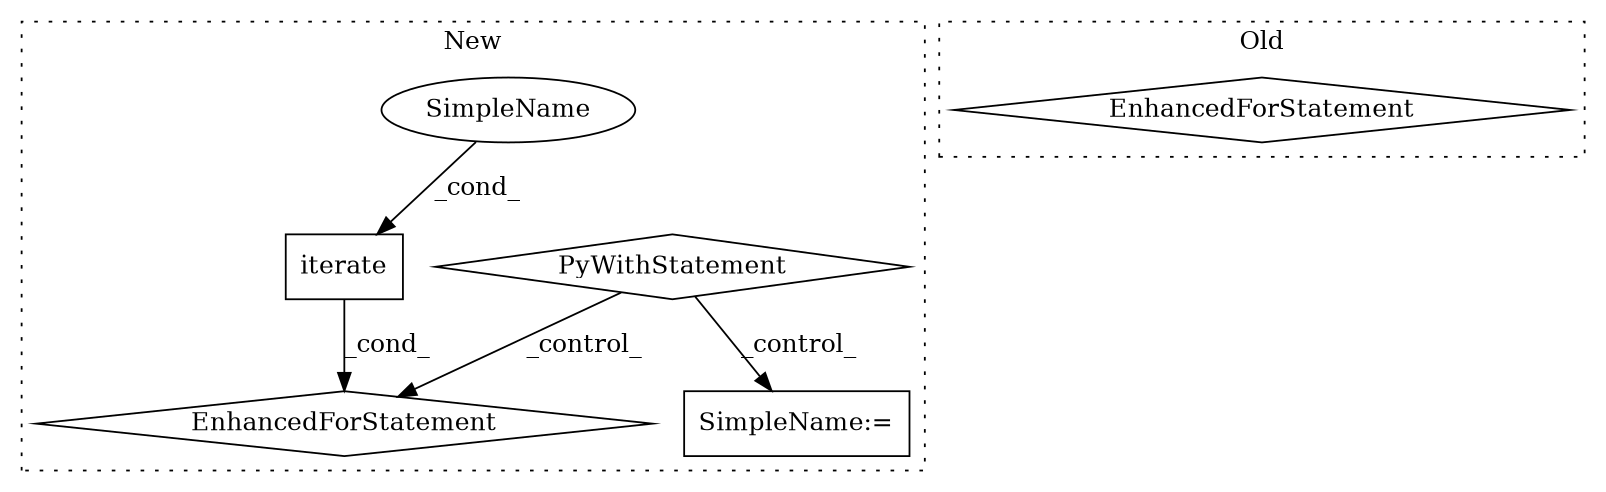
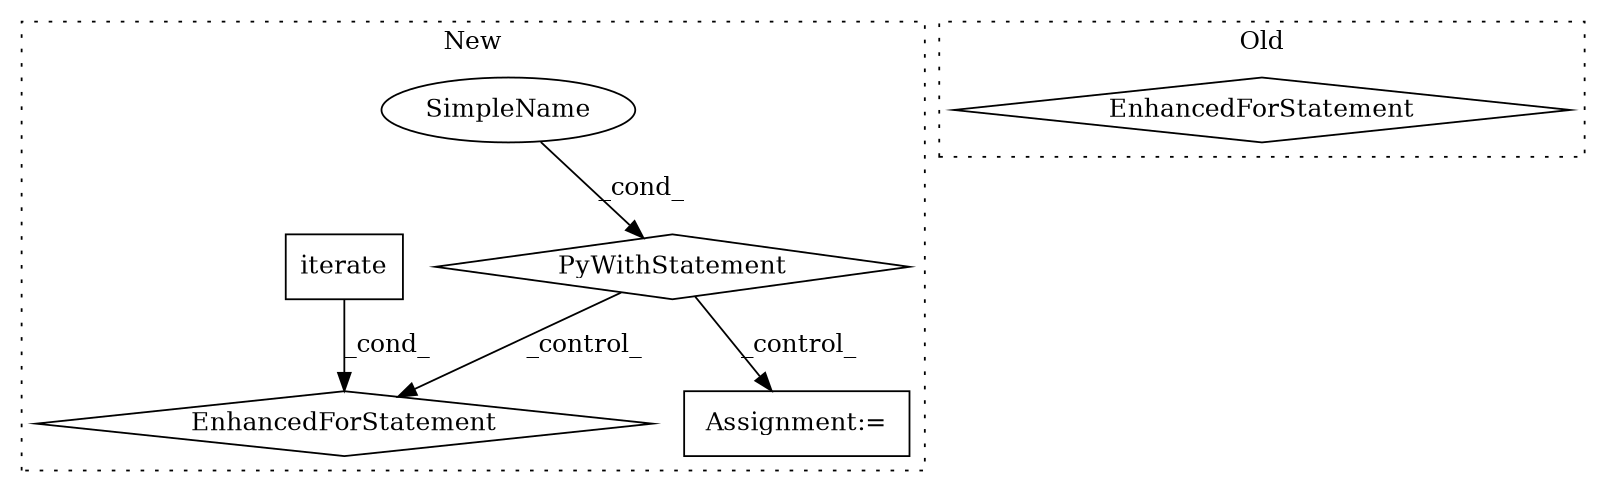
edge "SimpleName" -> "iterate": now "SimpleName" -> "PyWithStatement"
node "SimpleName:=": label "SimpleName:=" -> "Assignment:="
